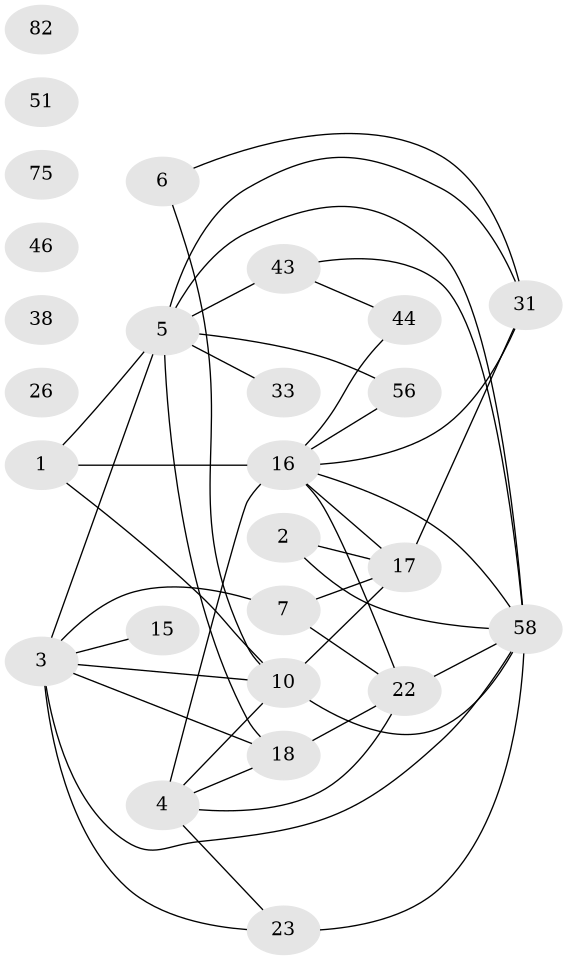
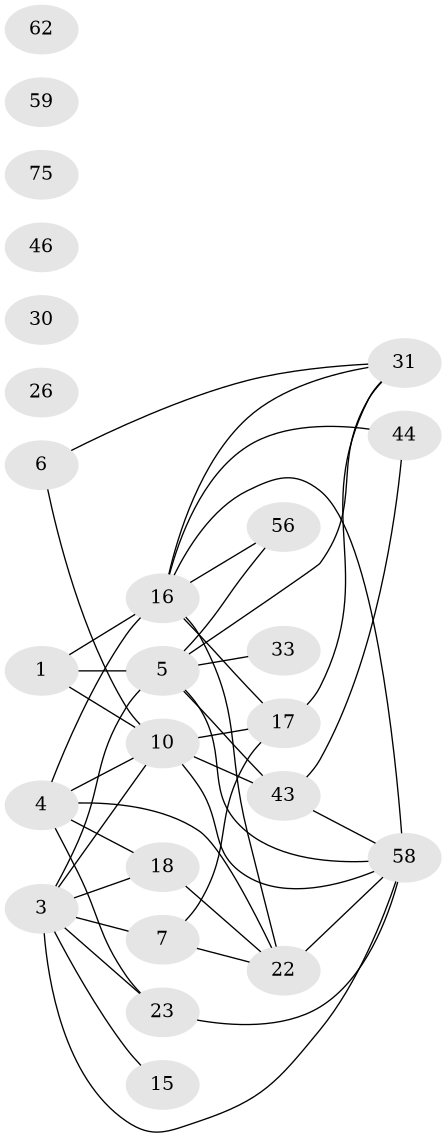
node "82": label "82" -> "62"
node "51": label "51" -> "59"
node "38": label "38" -> "30"
node "2": removed
edge "5" -- "18": removed
edge "10" -- "43": added
